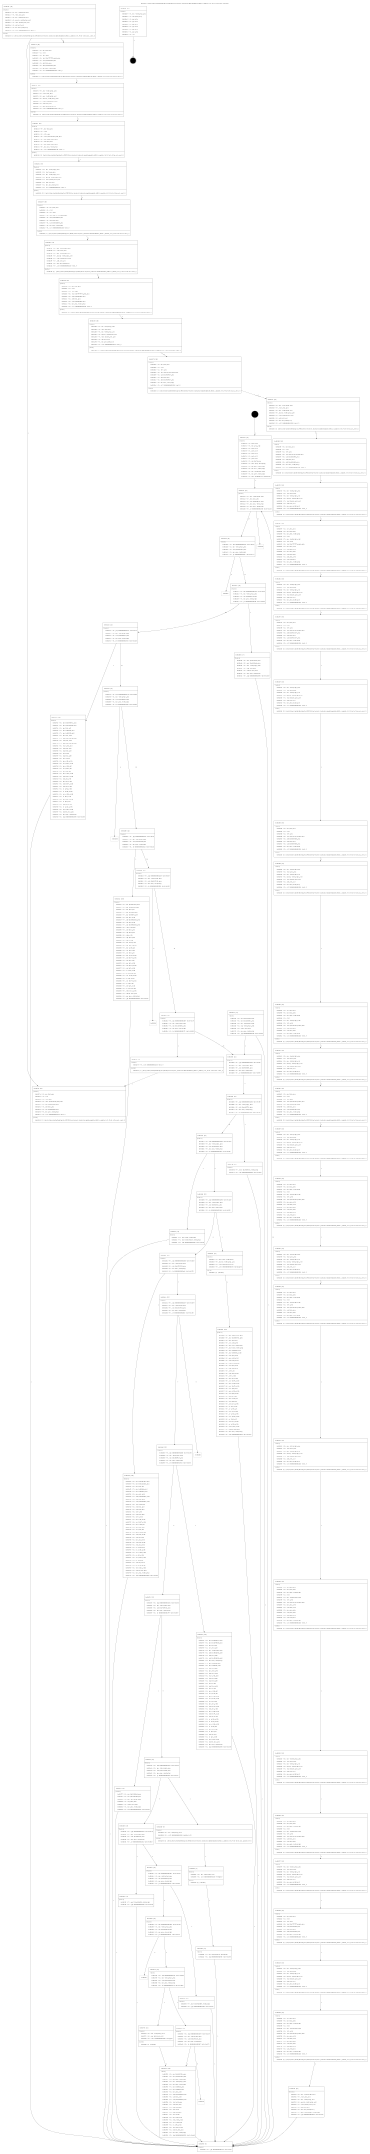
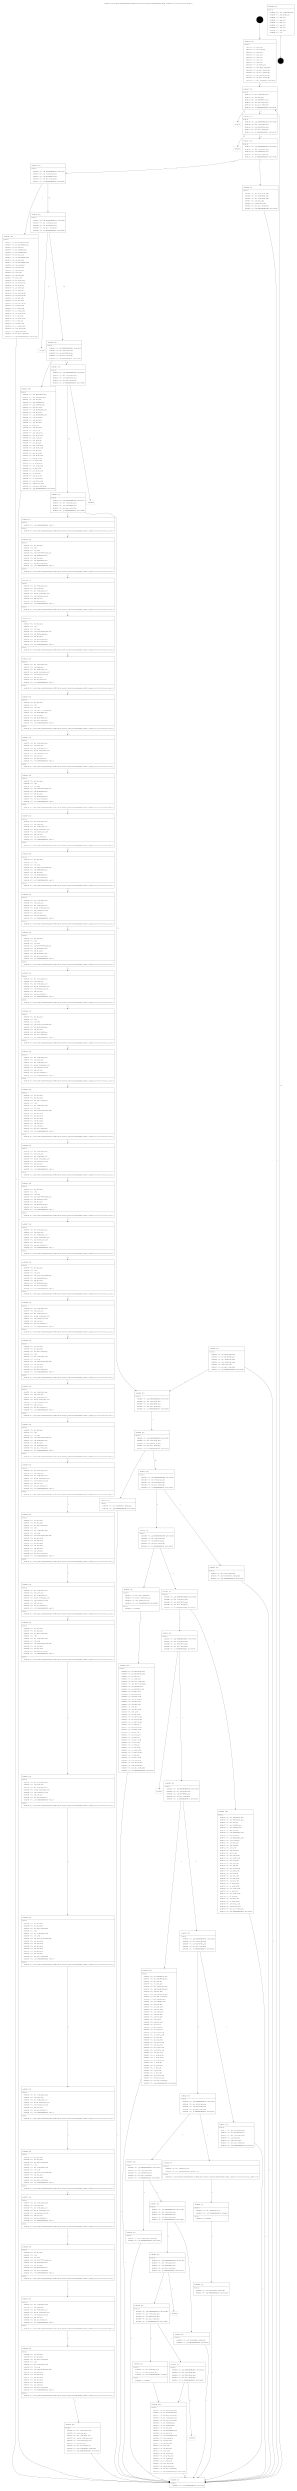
edge "0x4021a6 [35]" -> "0x40217e [40]": reversed
